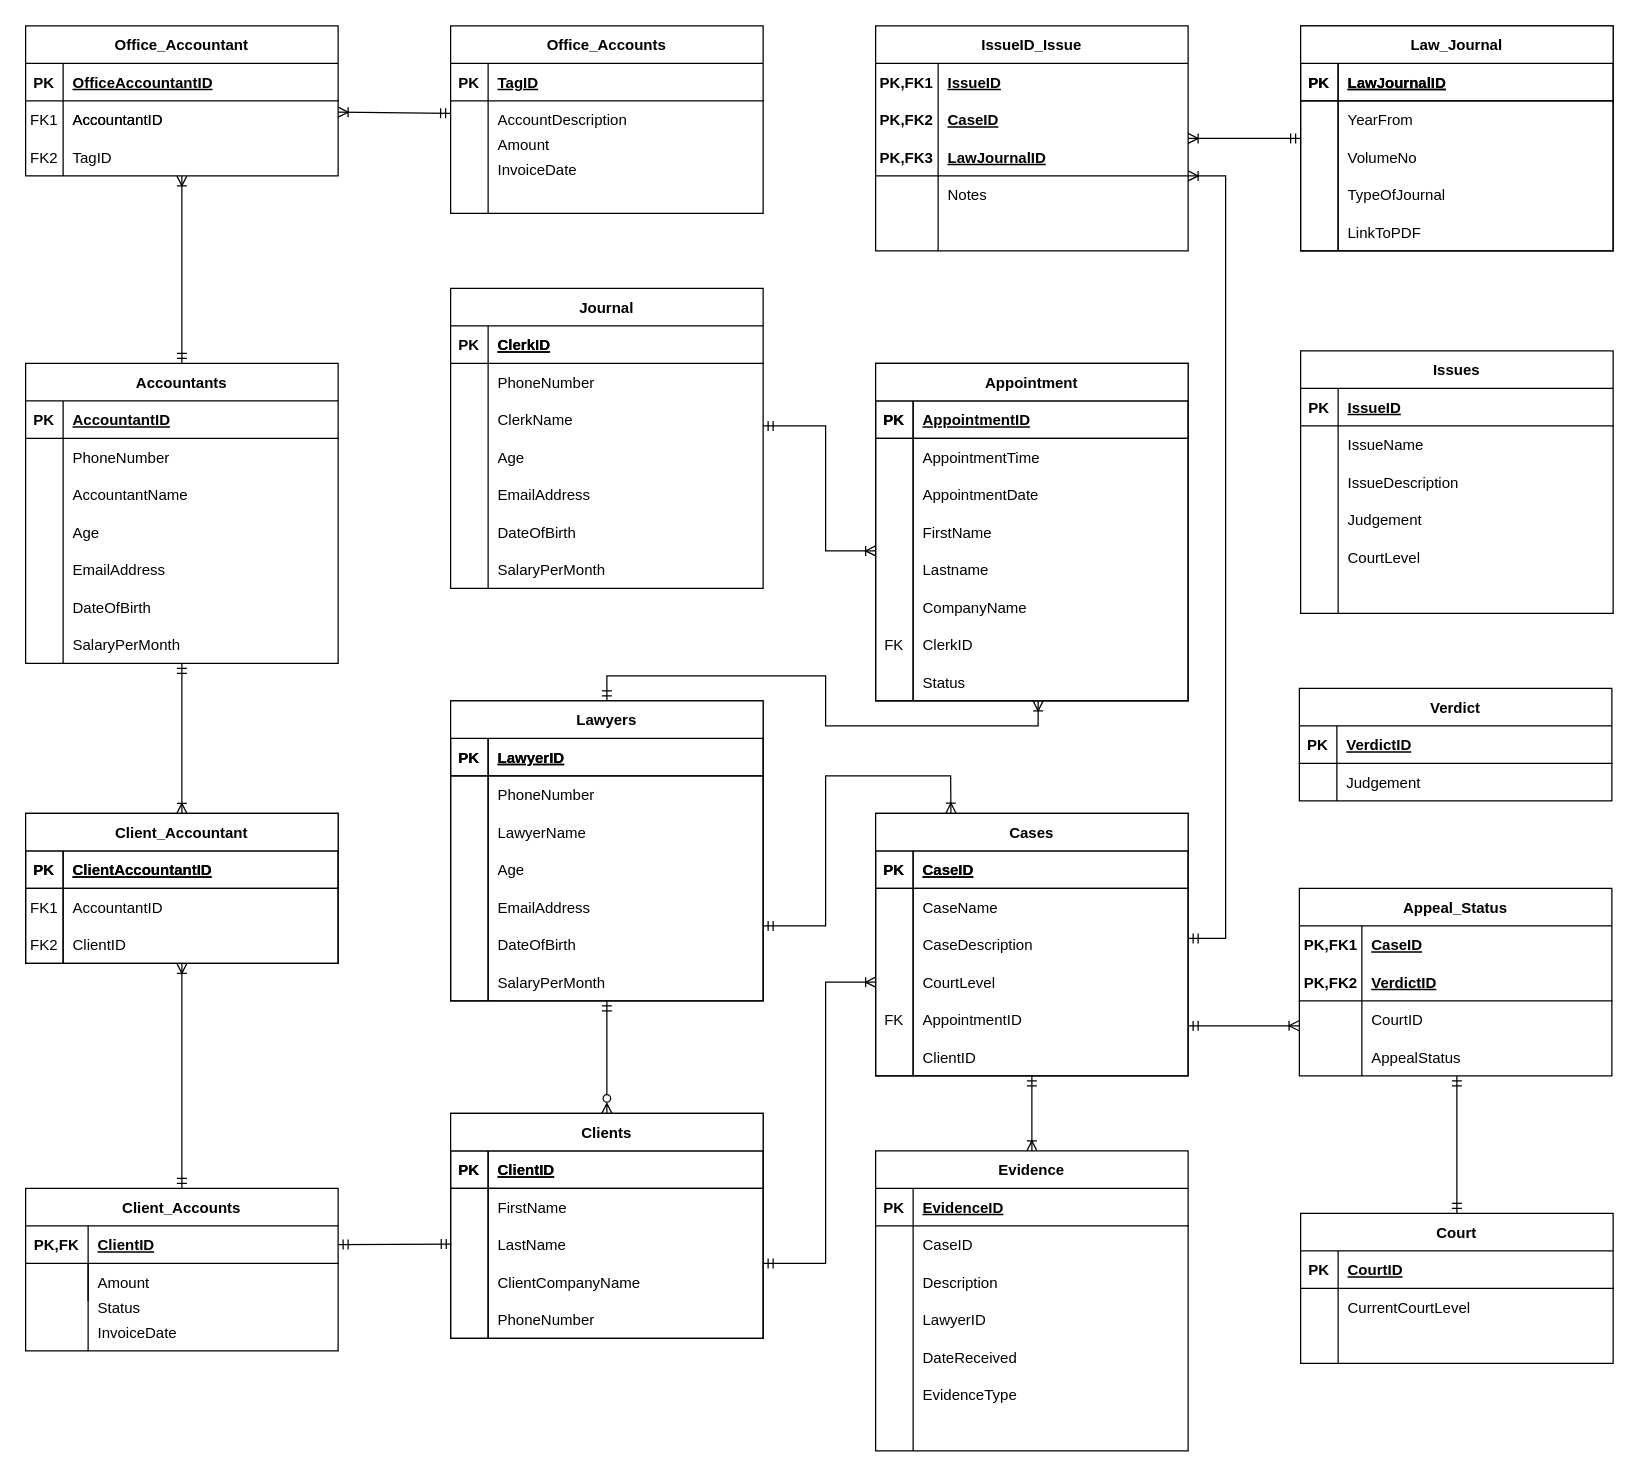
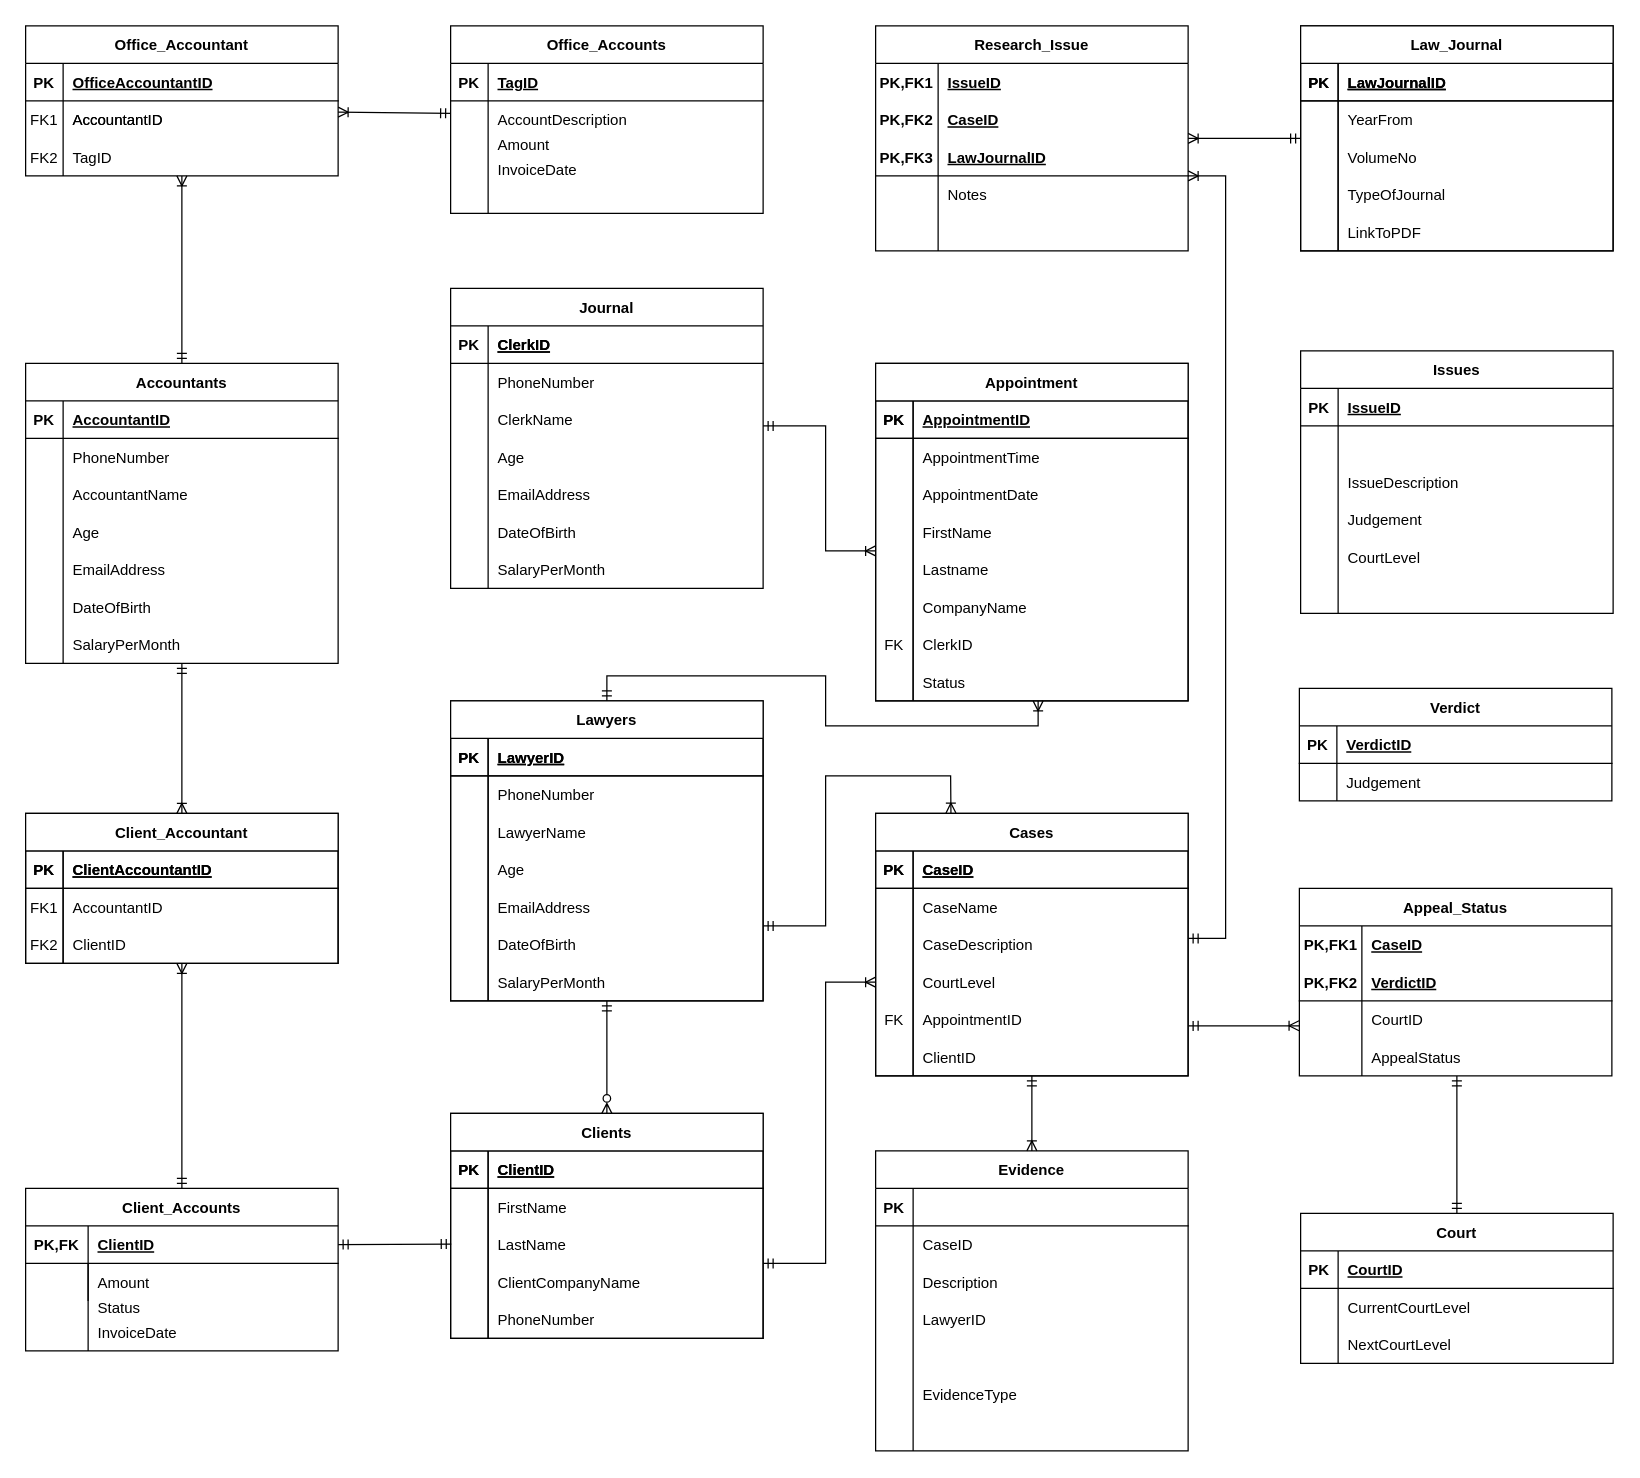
node "IssueID_Issue": label "IssueID_Issue" -> "Research_Issue"
node "IssueName": removed
node "EvidenceID": removed
node "NextCourtLevel": added
node "DateReceived": removed
